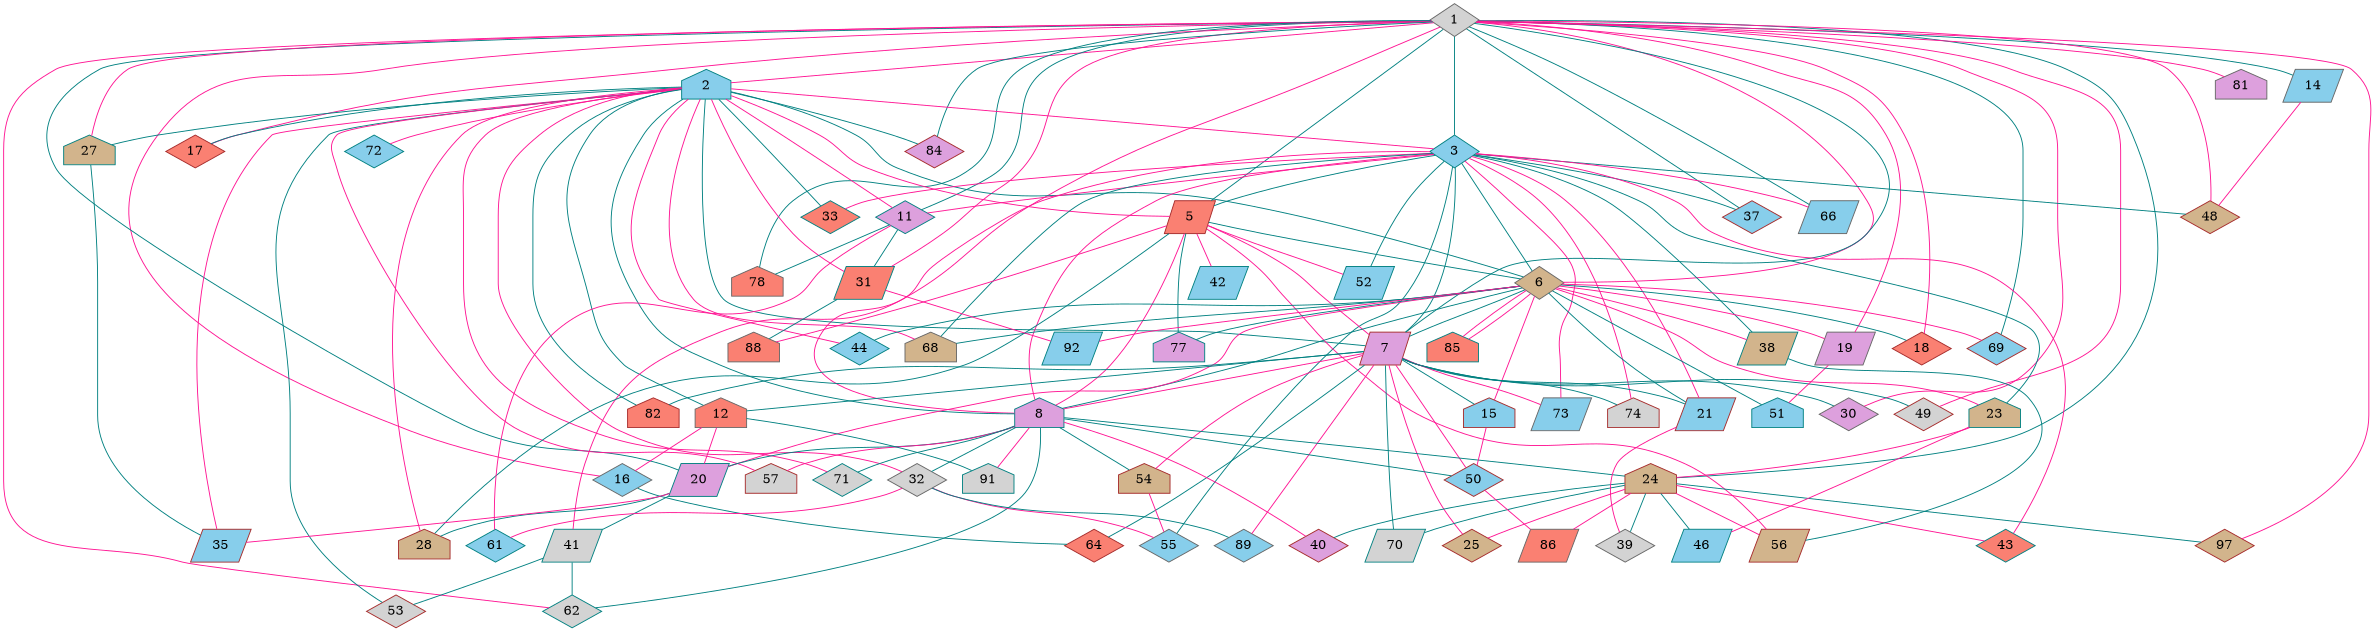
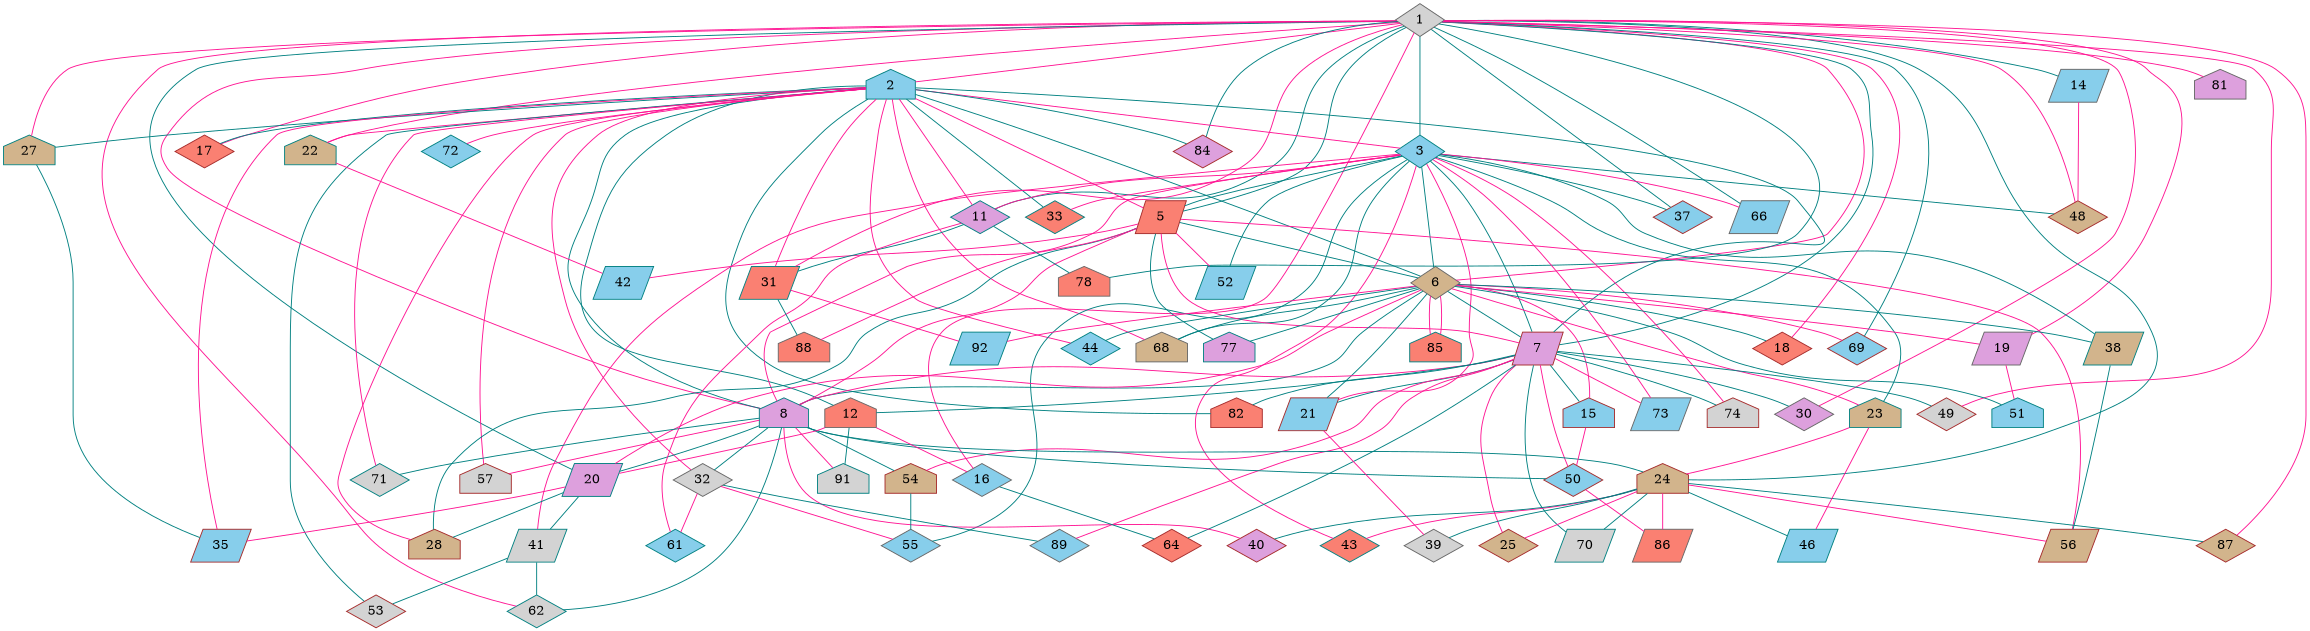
node "22": added
edge "6" -- "38": color deeppink -> teal
edge "54" -- "55": color deeppink -> teal
node "97": label "97" -> "87"
